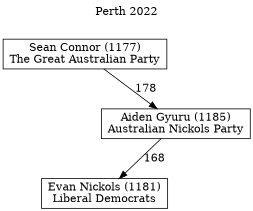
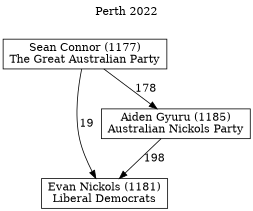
edge "Sean Connor (1177) The Great Australian Party" -> "Evan Nickols (1181) Liberal Democrats": added, label "19"
edge "Aiden Gyuru (1185) Australian Nickols Party" -> "Evan Nickols (1181) Liberal Democrats": label "168" -> "198"
